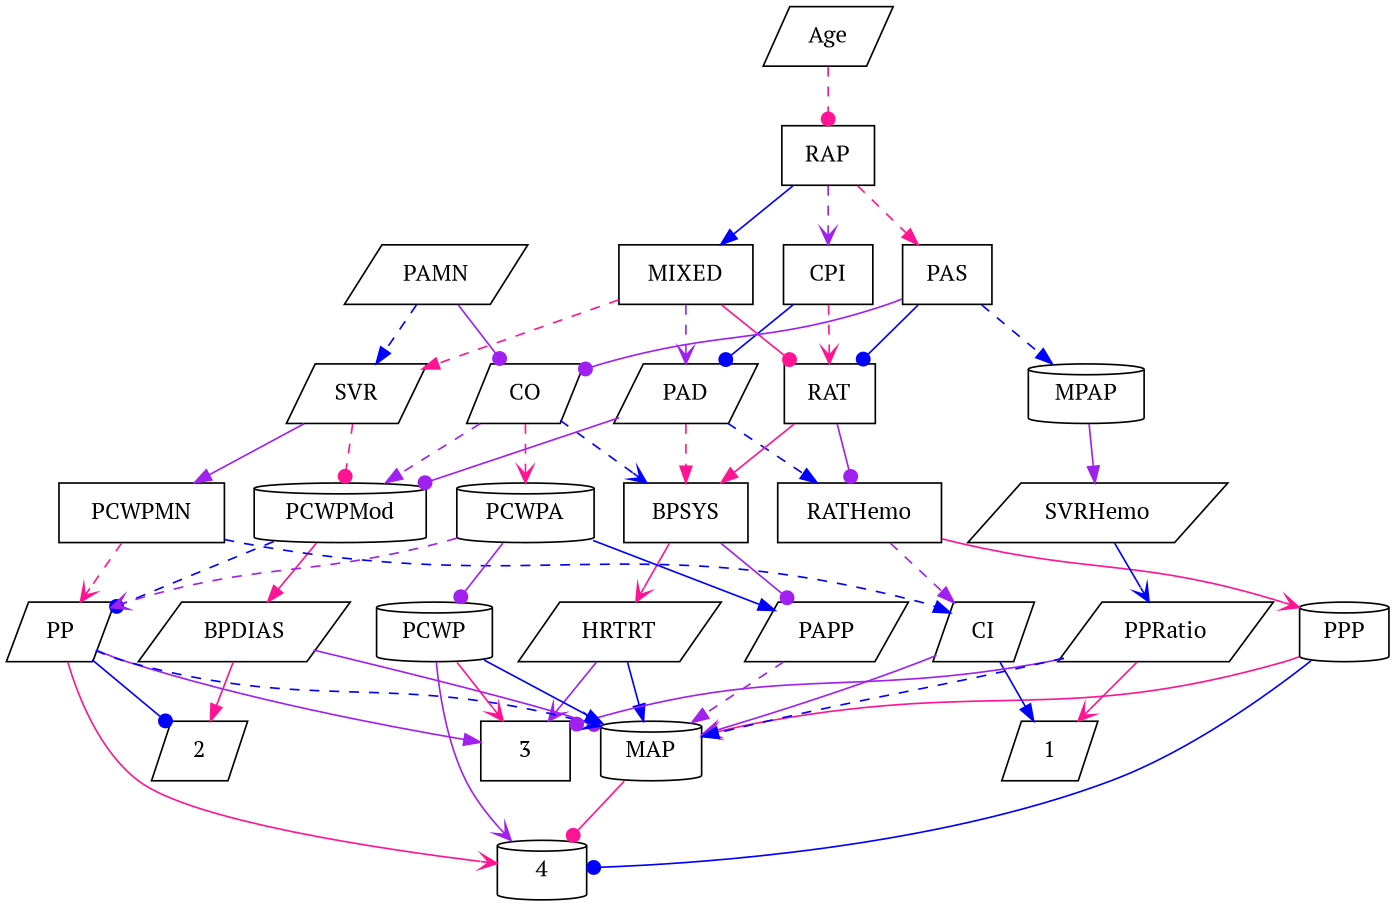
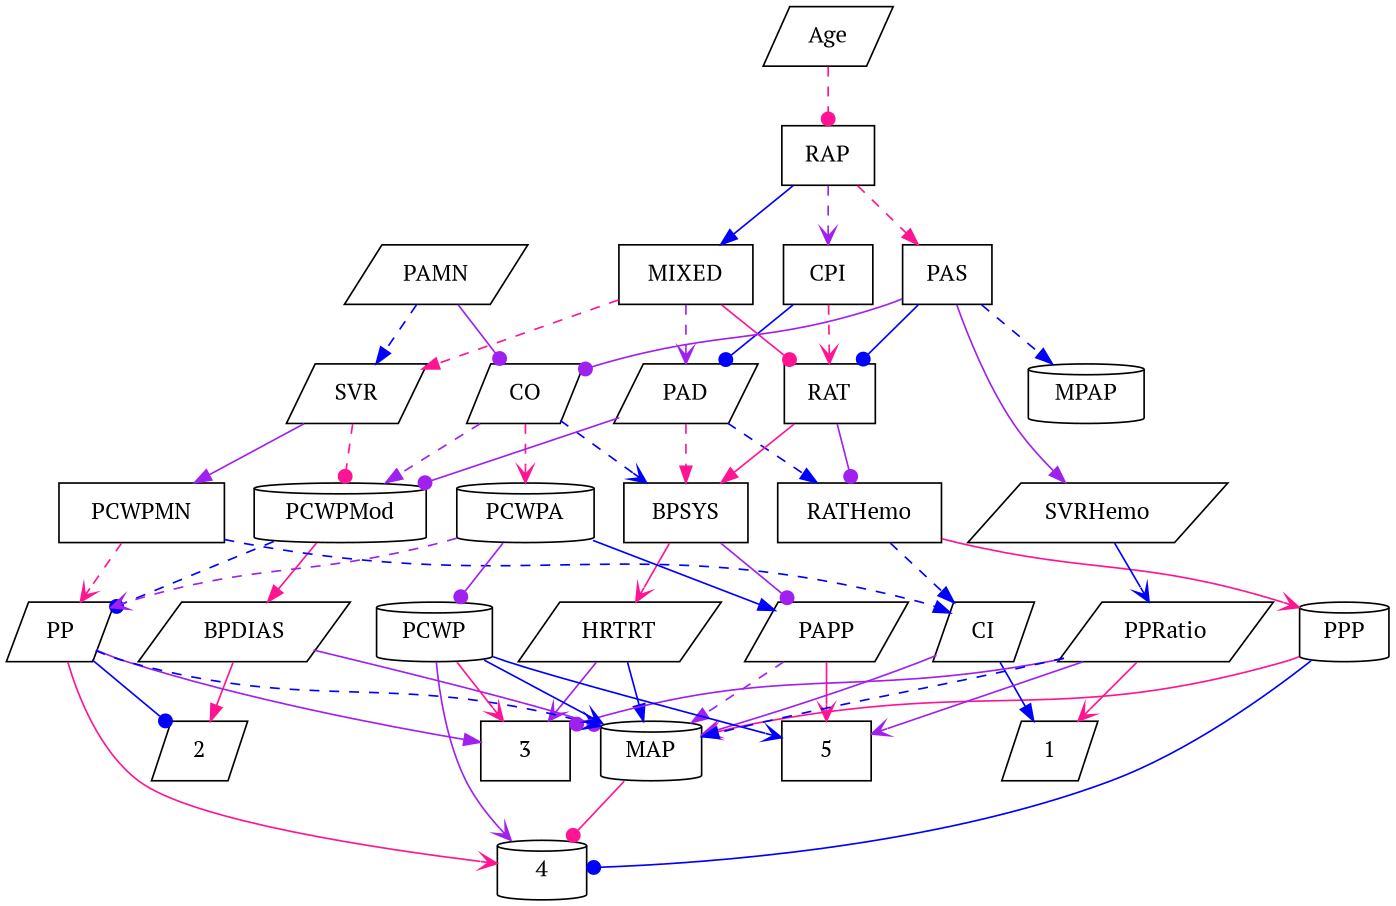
edge "MPAP" -> "SVRHemo": now "PAS" -> "SVRHemo"
edge "RATHemo" -> "CI": color purple -> blue
edge "PCWP" -> "MAP": arrowhead normal -> vee
node "5": added
